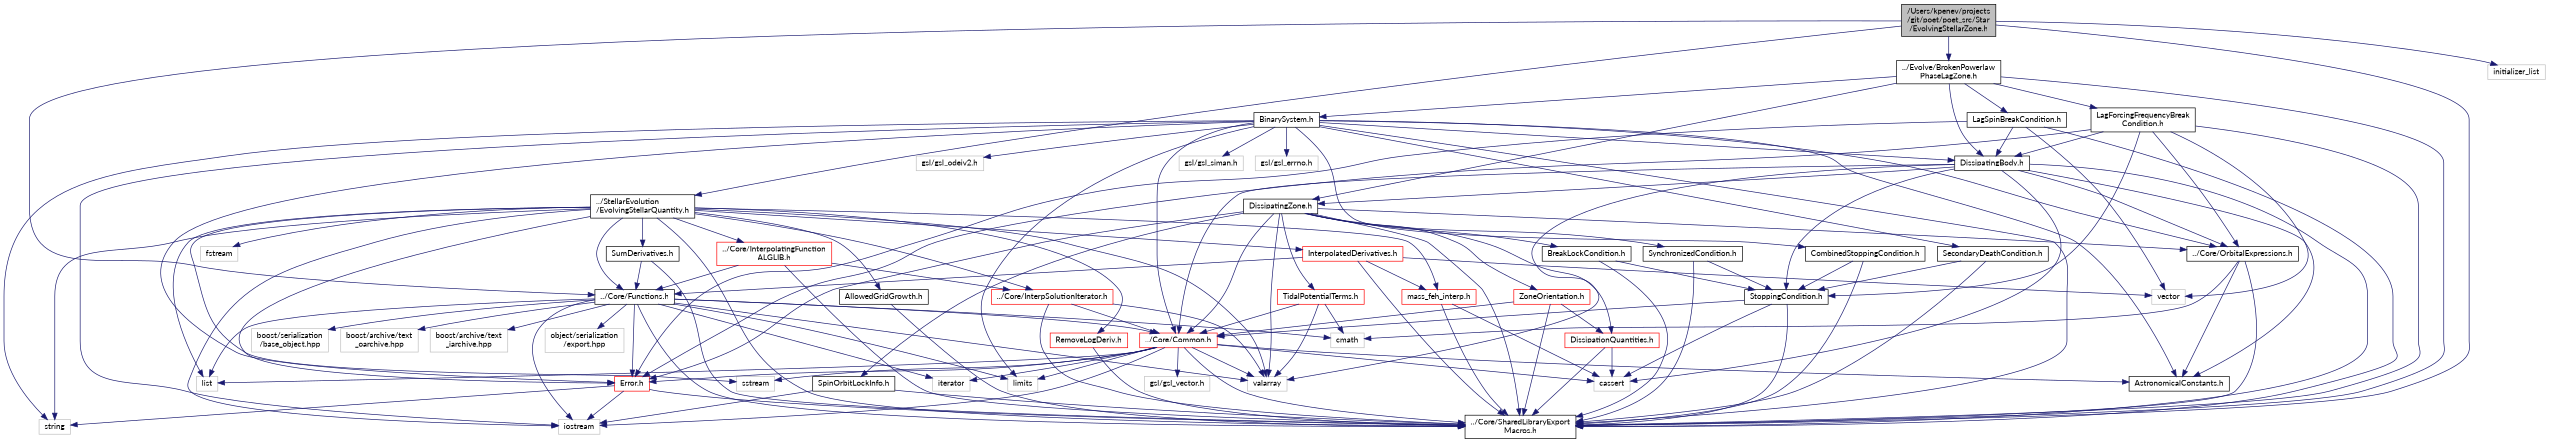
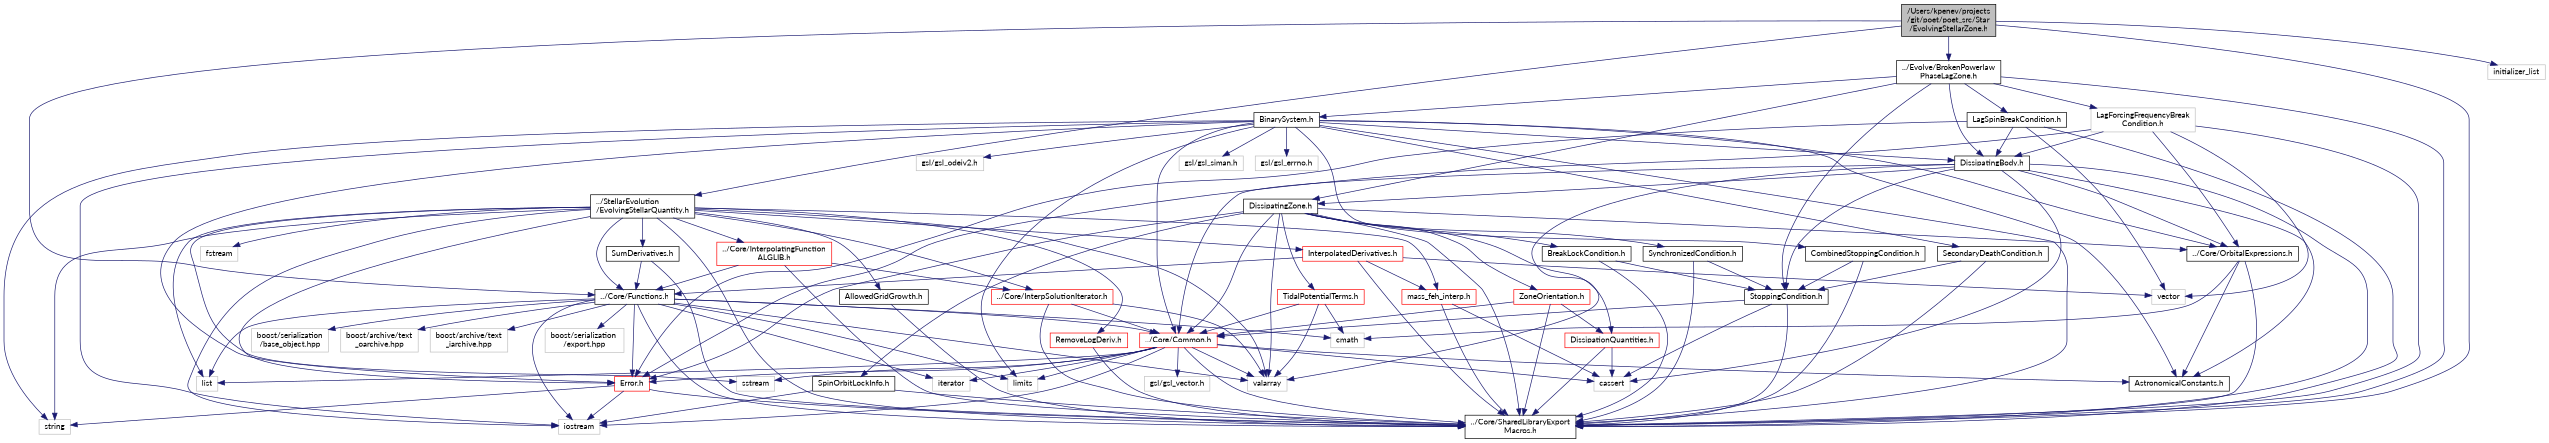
node "LagForcingFrequencyBreak Condition.h": color black -> grey75
edge "LagForcingFrequencyBreak Condition.h" -> "StoppingCondition.h": now "../Evolve/BrokenPowerlaw PhaseLagZone.h" -> "StoppingCondition.h"
node "object/serialization /export.hpp": label "object/serialization /export.hpp" -> "boost/serialization /export.hpp"
